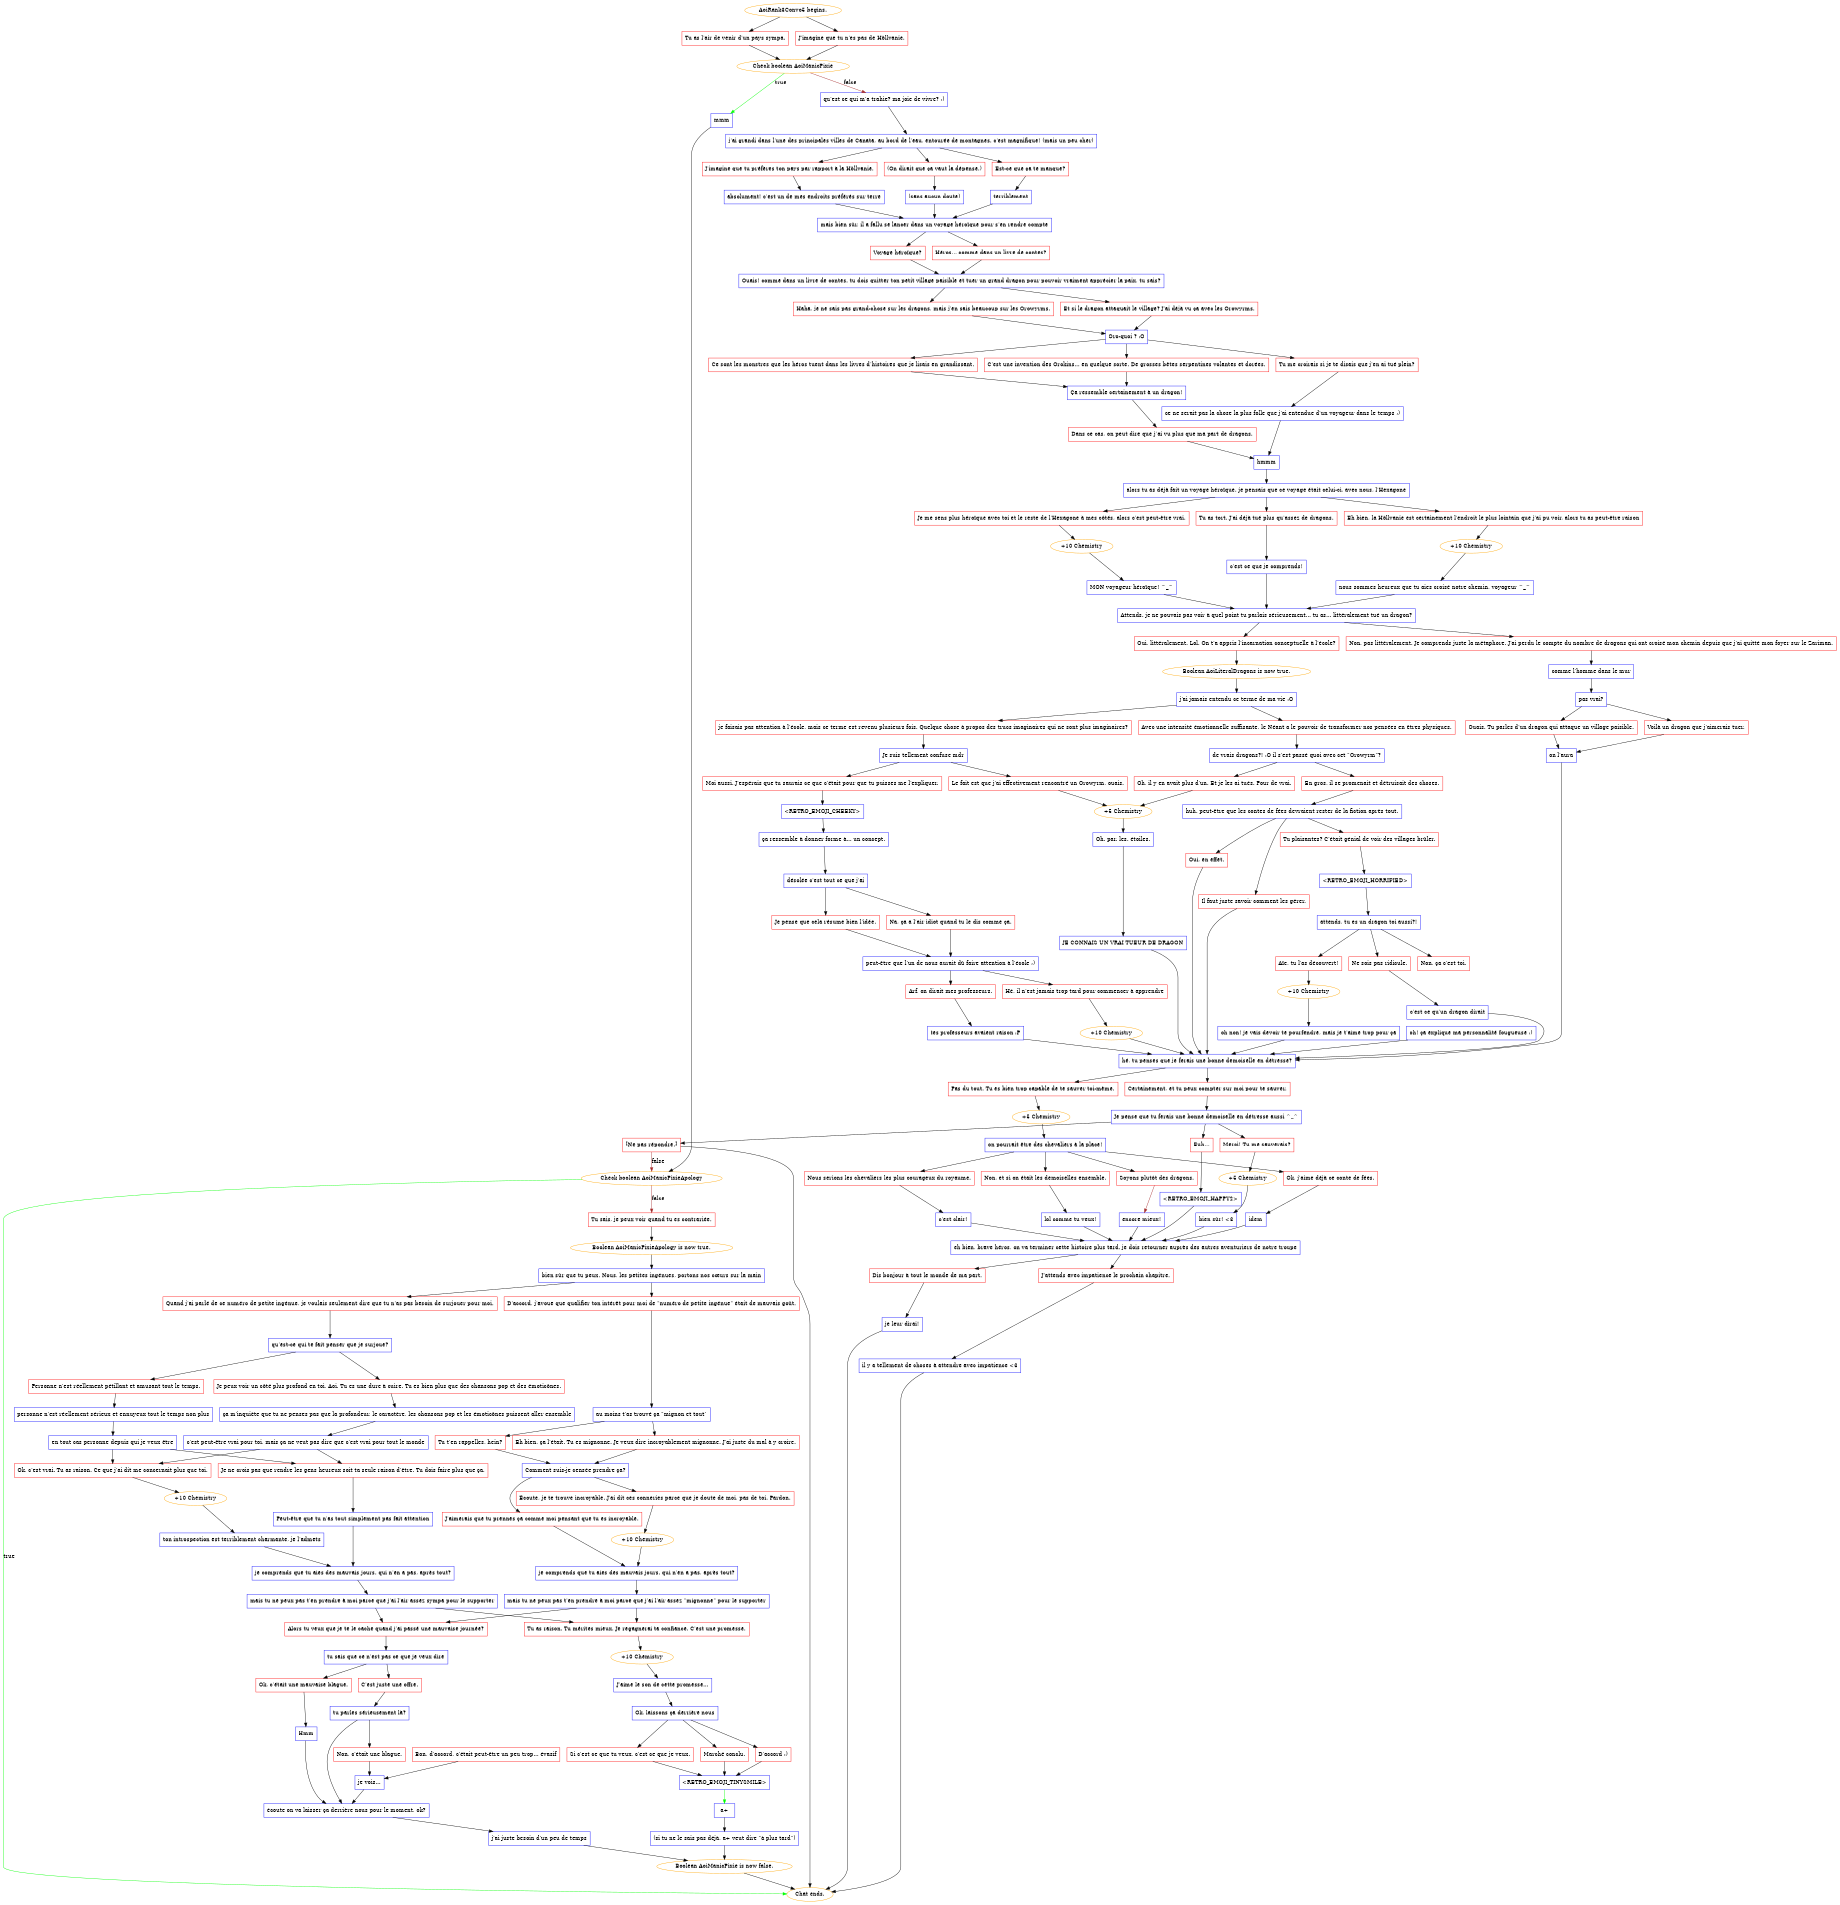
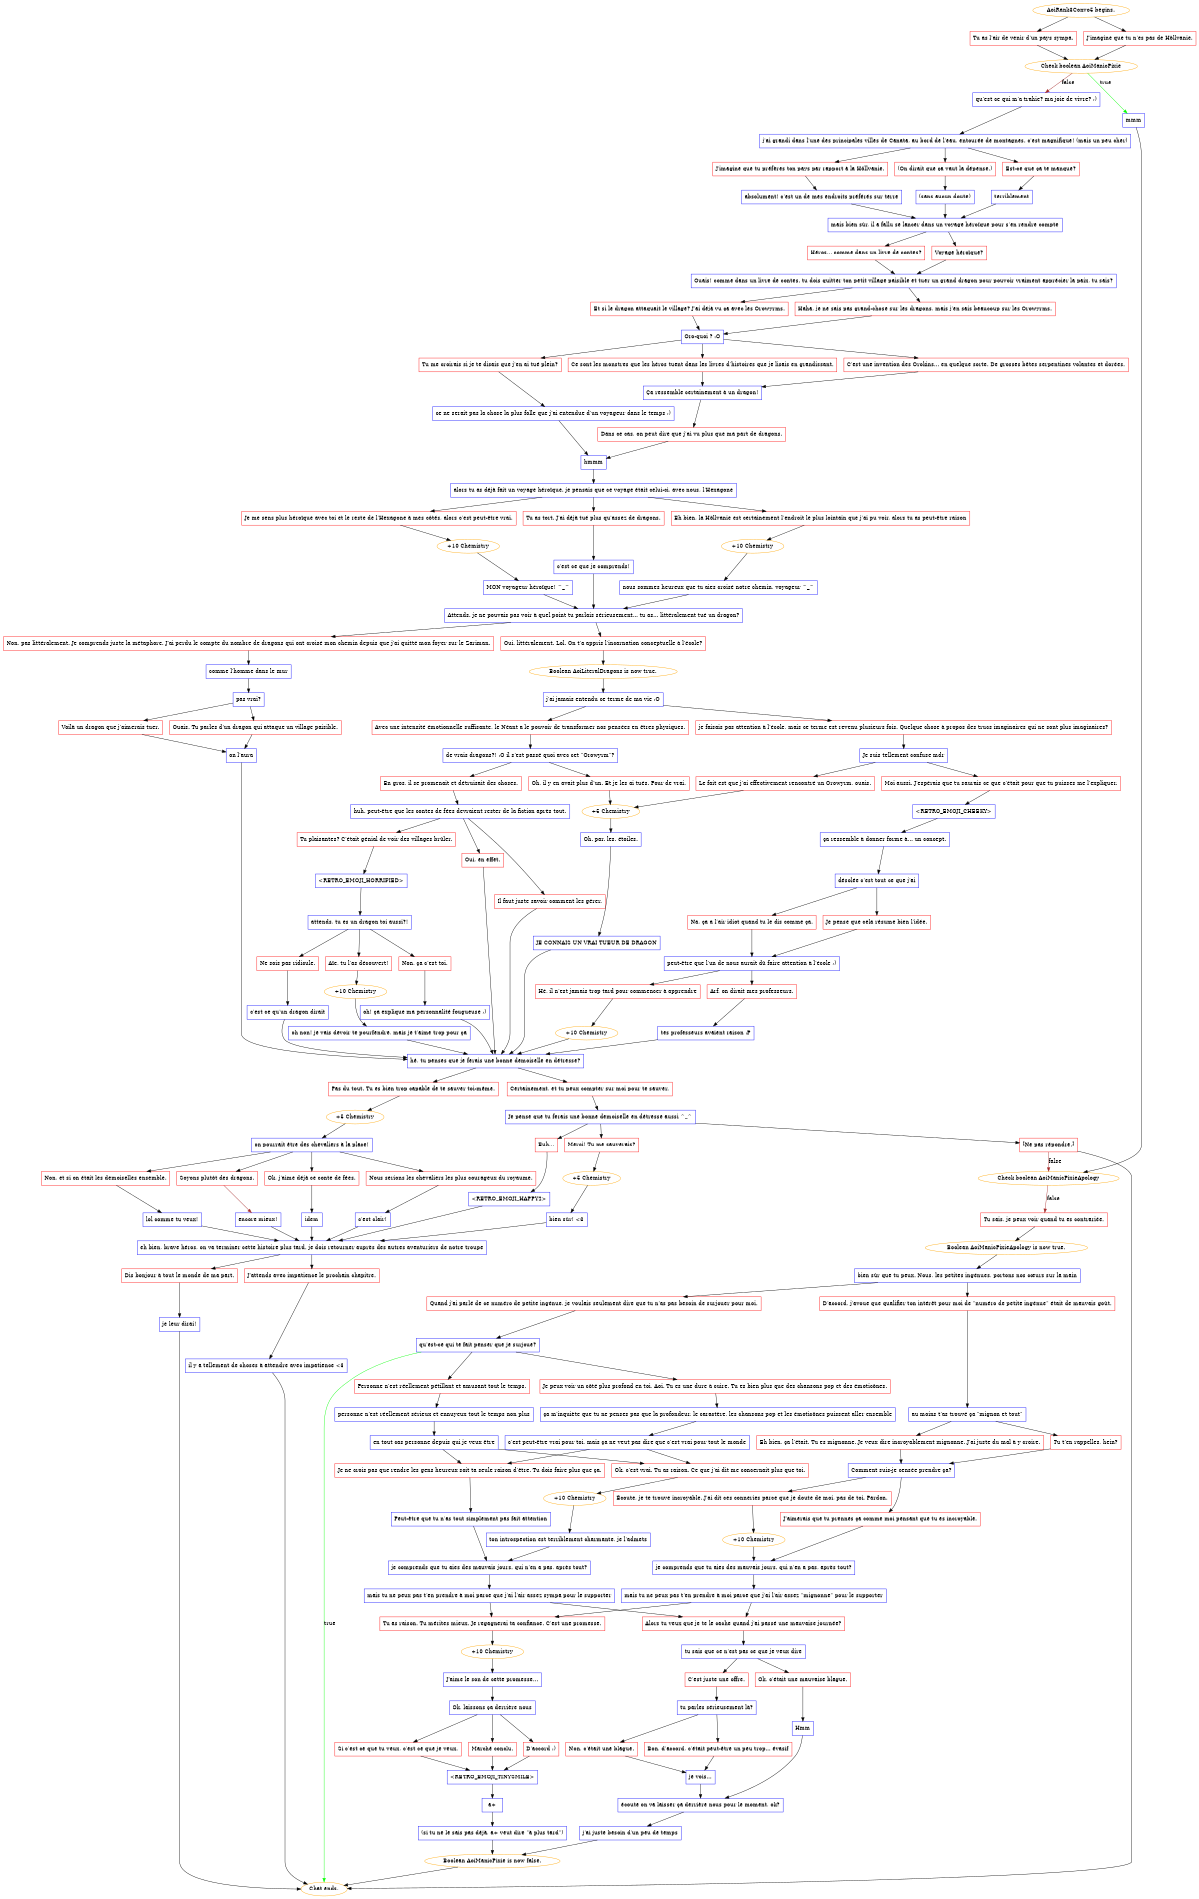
edge "Non, ça c'est toi." -> "oh! ça explique ma personnalité fougueuse ;)": added
edge "Check boolean AoiManicPixieApology" -> "Chat ends.": now "qu'est-ce qui te fait penser que je surjoue?" -> "Chat ends."
edge "tu parles sérieusement là?" -> "écoute on va laisser ça derrière nous pour le moment, ok?": now "tu parles sérieusement là?" -> "Bon, d'accord, c'était peut-être un peu trop... évasif"
edge "<RETRO_EMOJI_TINYSMILE>" -> "a+": color green -> black
